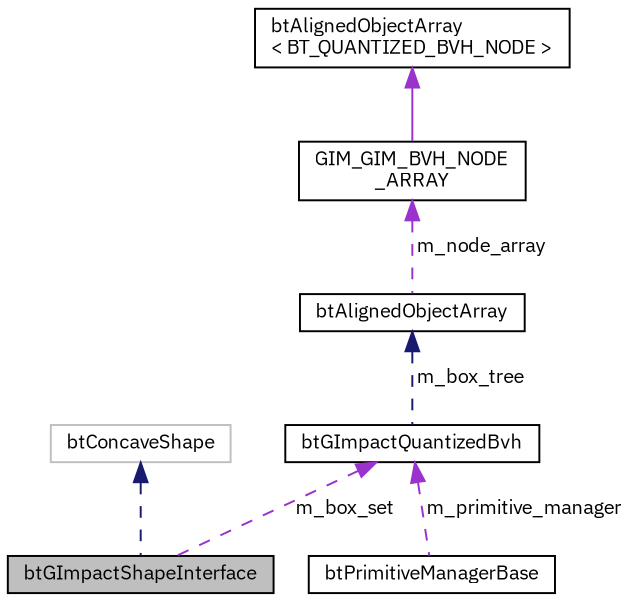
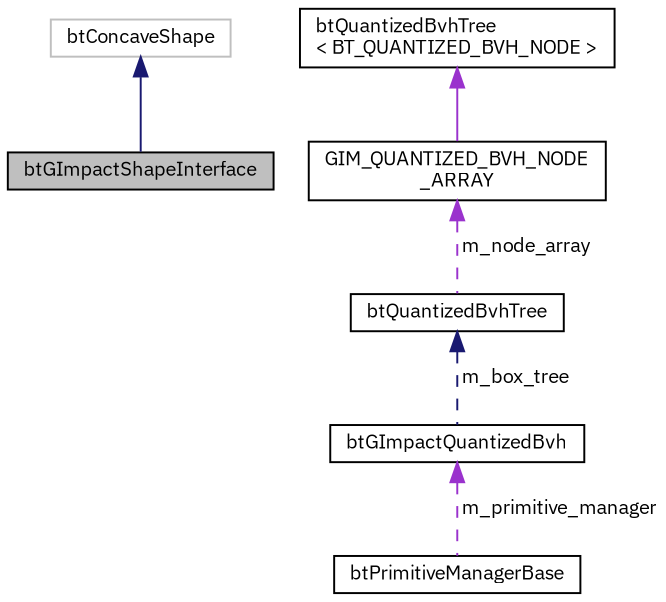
node "btAlignedObjectArray < BT_QUANTIZED_BVH_NODE >": label "btAlignedObjectArray < BT_QUANTIZED_BVH_NODE >" -> "btQuantizedBvhTree < BT_QUANTIZED_BVH_NODE >"
node "GIM_GIM_BVH_NODE _ARRAY": label "GIM_GIM_BVH_NODE _ARRAY" -> "GIM_QUANTIZED_BVH_NODE _ARRAY"
node "btAlignedObjectArray": label "btAlignedObjectArray" -> "btQuantizedBvhTree"
edge "btGImpactShapeInterface" -> "btGImpactQuantizedBvh": removed, label "m_box_set"
edge "btGImpactShapeInterface" -> "btConcaveShape": style dashed -> solid
